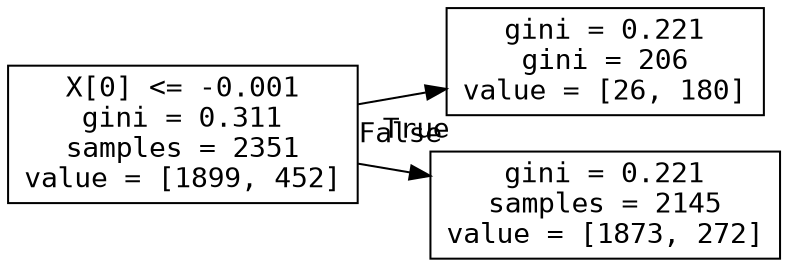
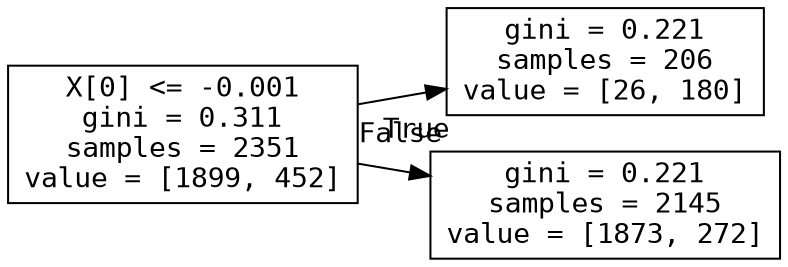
node "gini = 0.221 gini = 206 value = [26, 180]": label "gini = 0.221 gini = 206 value = [26, 180]" -> "gini = 0.221 samples = 206 value = [26, 180]"
